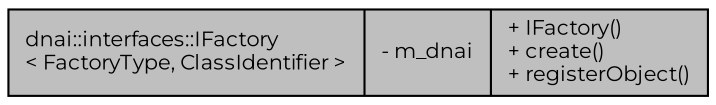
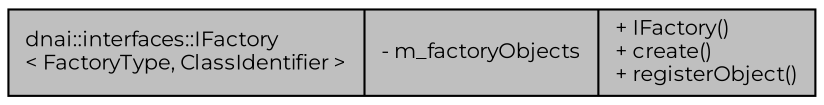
node "dnai::interfaces::IFactory": text "- m_dnai" -> "- m_factoryObjects"
